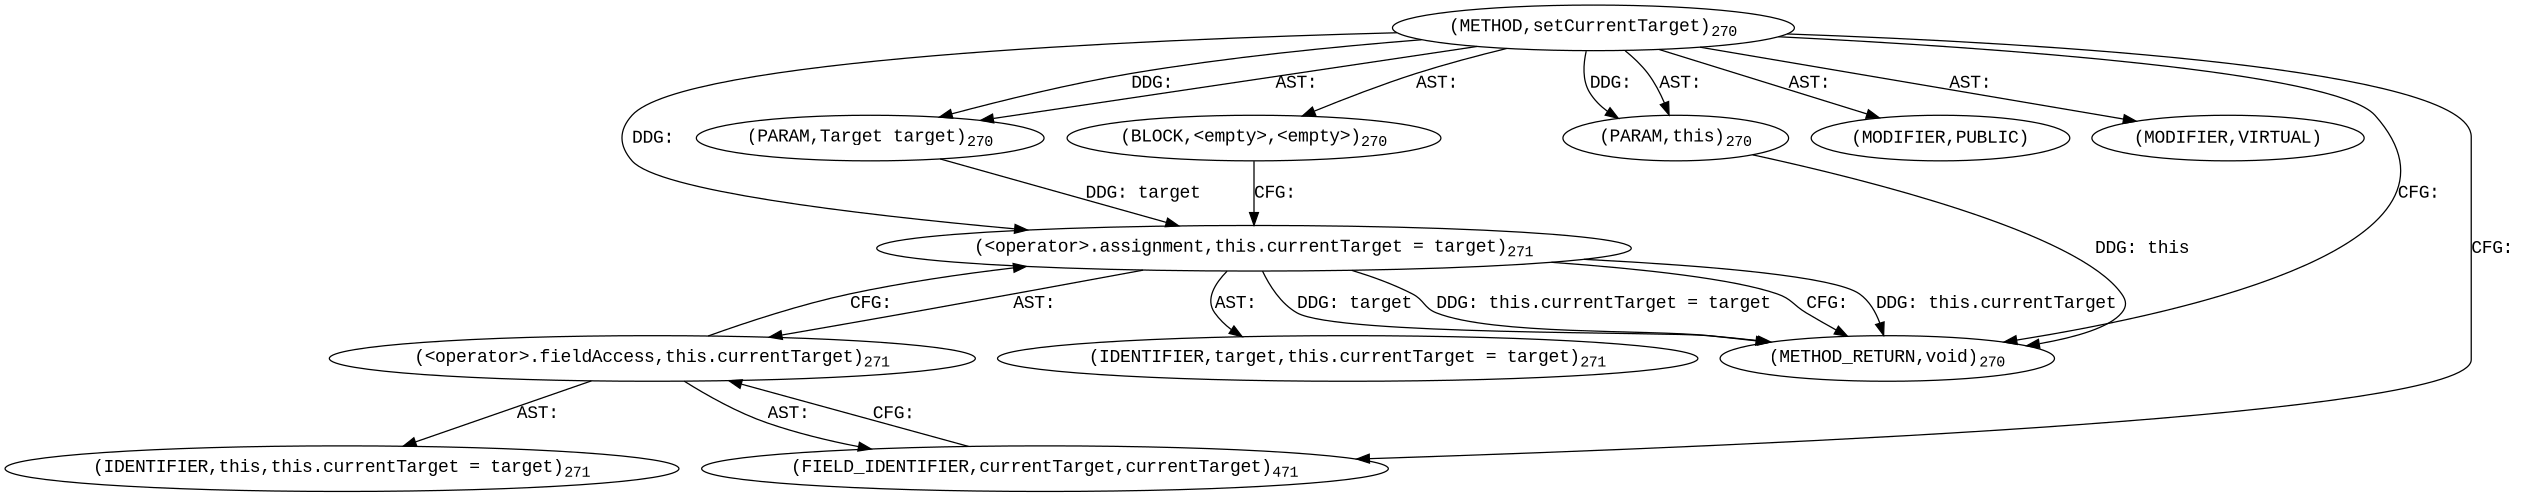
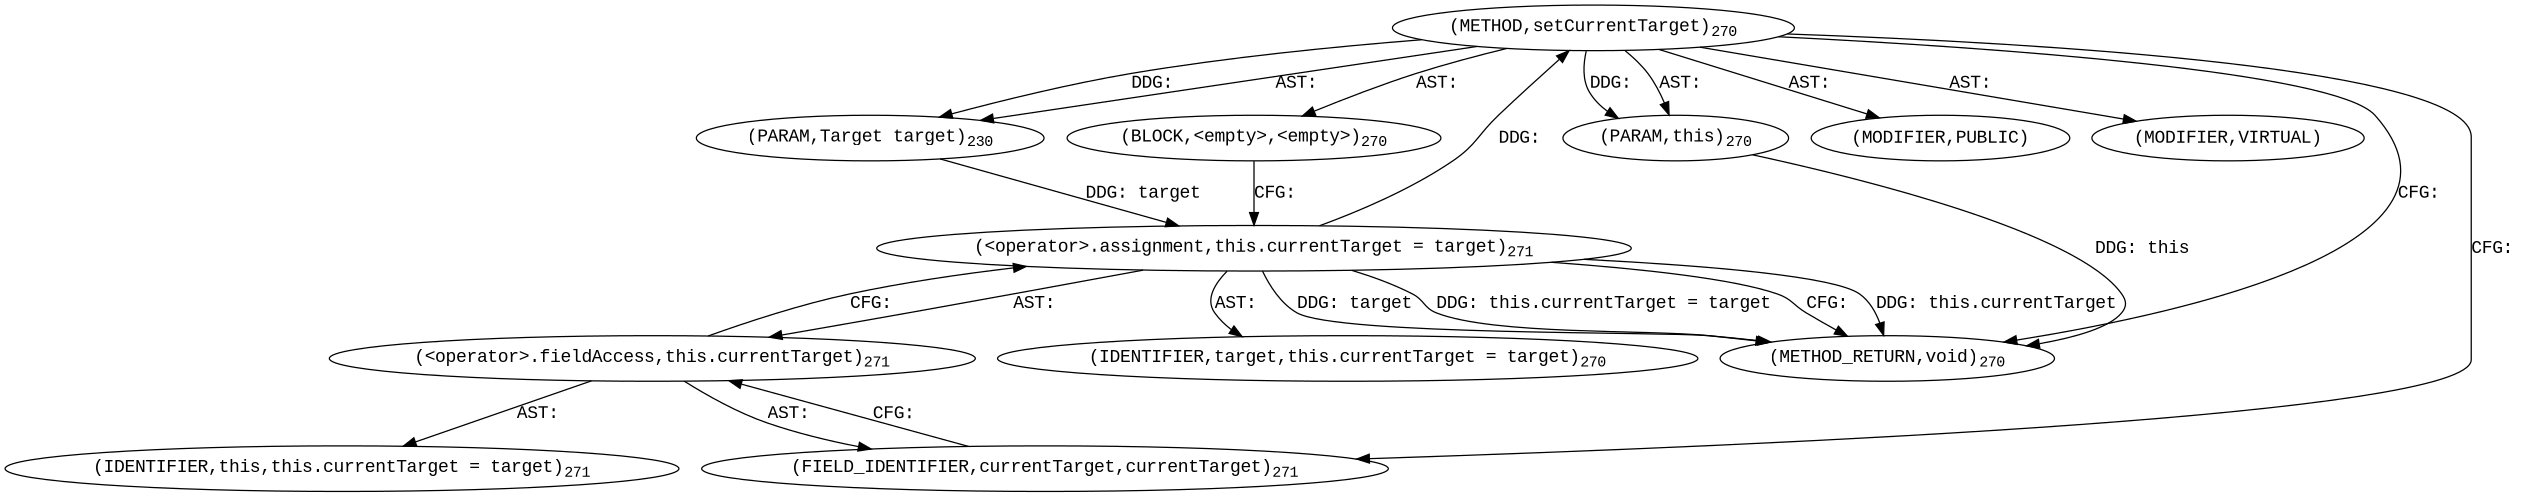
edge "(METHOD,setCurrentTarget)" -> "(<operator>.assignment,this.currentTarget = target)": reversed
node "(PARAM,Target target)": text "270" -> "230"
node "(IDENTIFIER,target,this.currentTarget = target)": text "271" -> "270"
node "(FIELD_IDENTIFIER,currentTarget,currentTarget)": text "471" -> "271"
